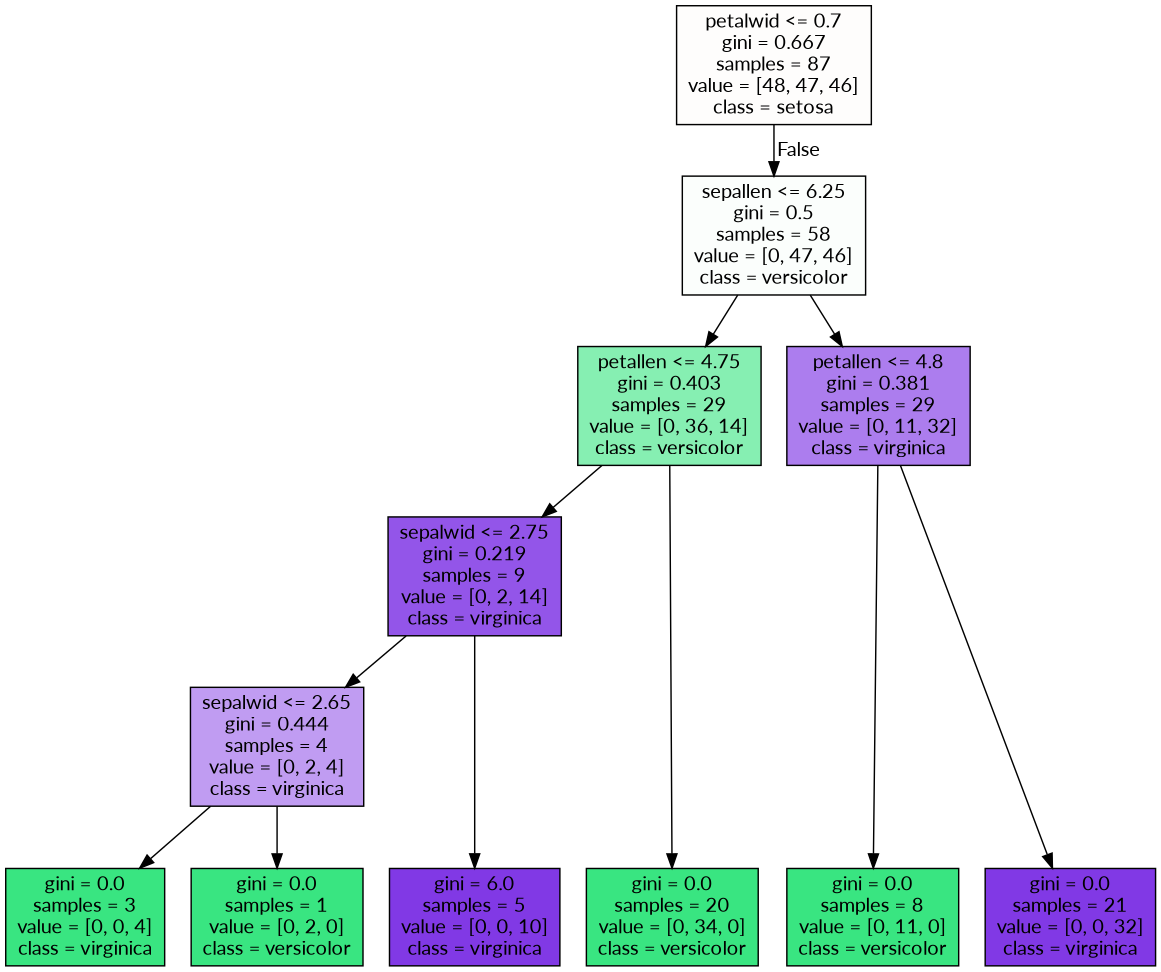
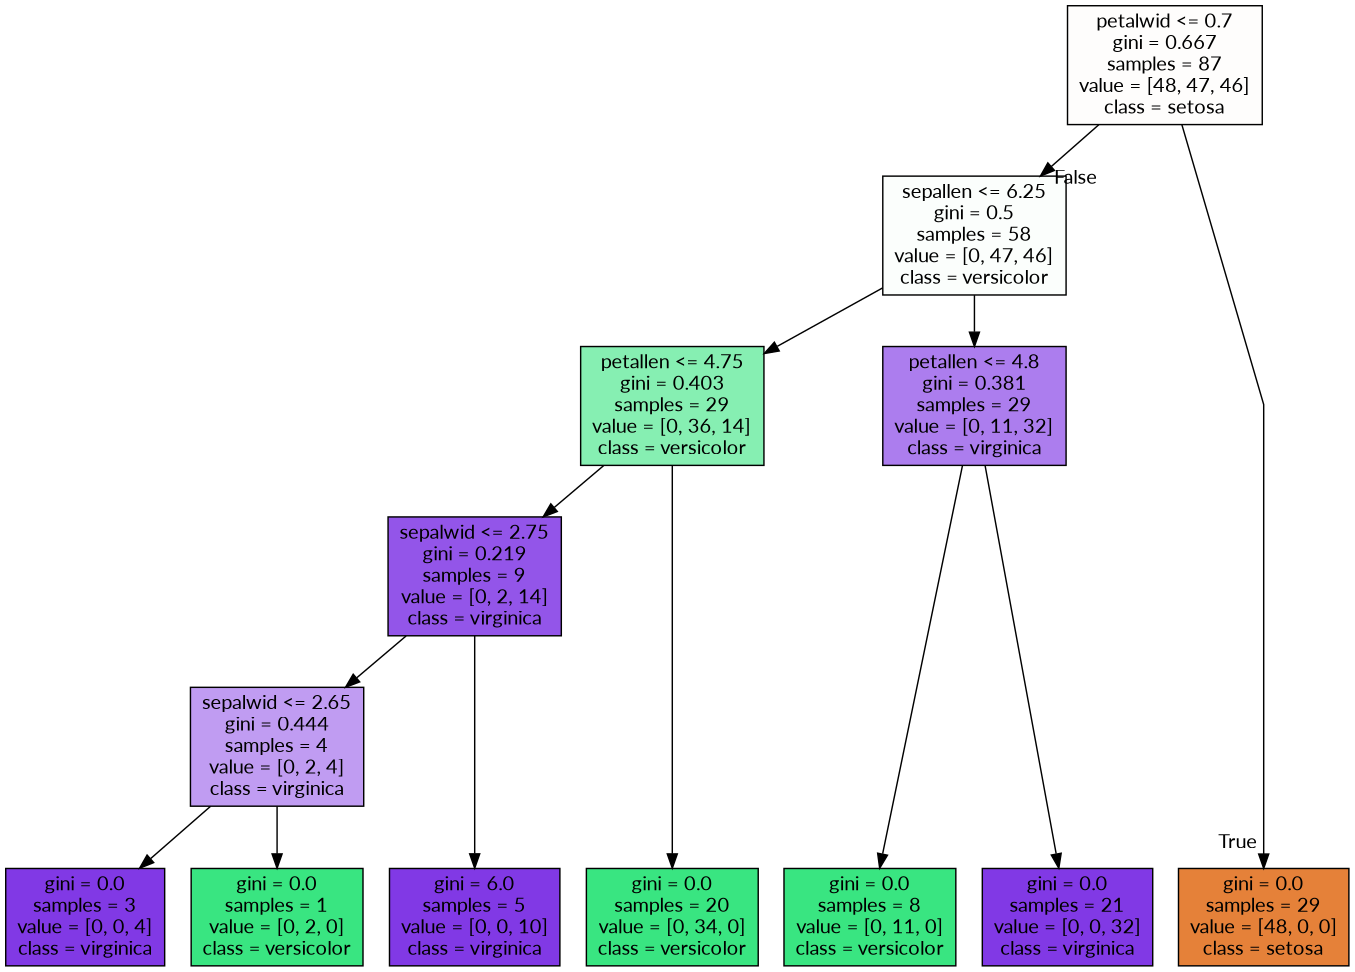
node "gini = 0.0 samples = 3 value = [0, 0, 4] class = virginica": fillcolor #39e581ff -> #8139e5ff
node "gini = 0.0 samples = 29 value = [48, 0, 0] class = setosa": added
